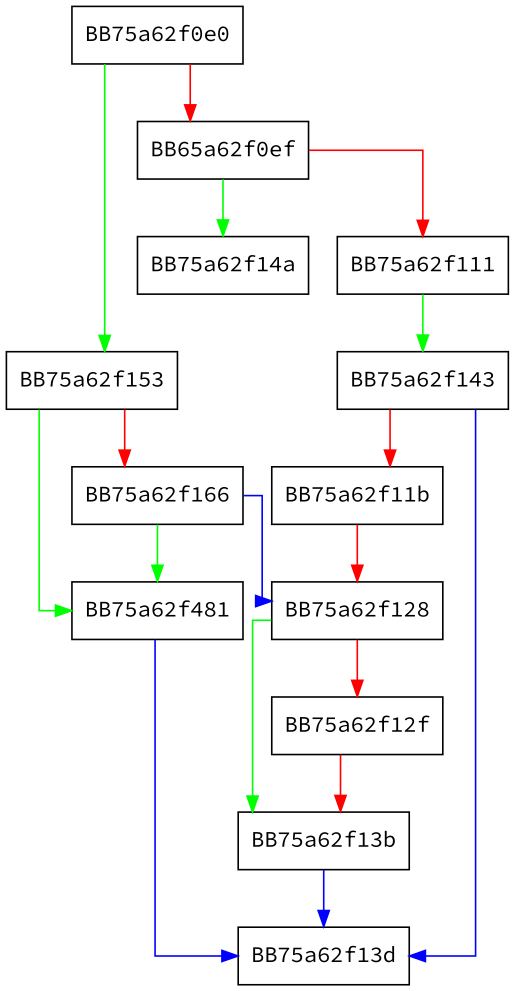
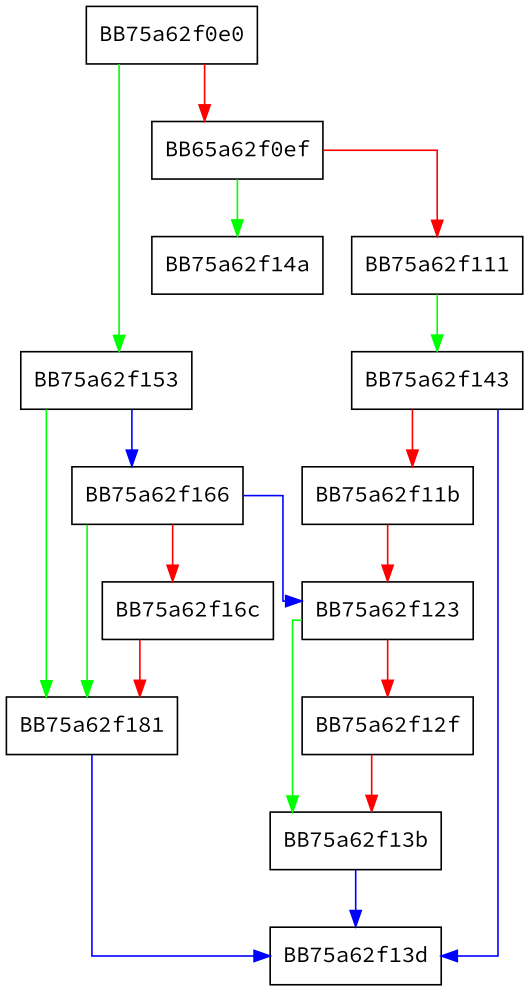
edge "BB75a62f153" -> "BB75a62f166": color red -> blue
node "BB75a62f481": label "BB75a62f481" -> "BB75a62f181"
node "BB75a62f16c": added
node "BB75a62f128": label "BB75a62f128" -> "BB75a62f123"
